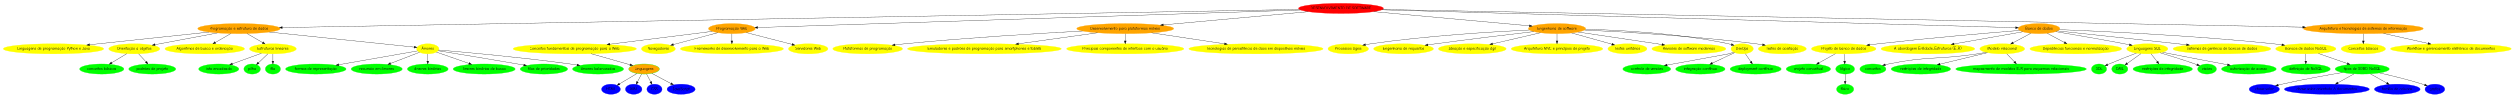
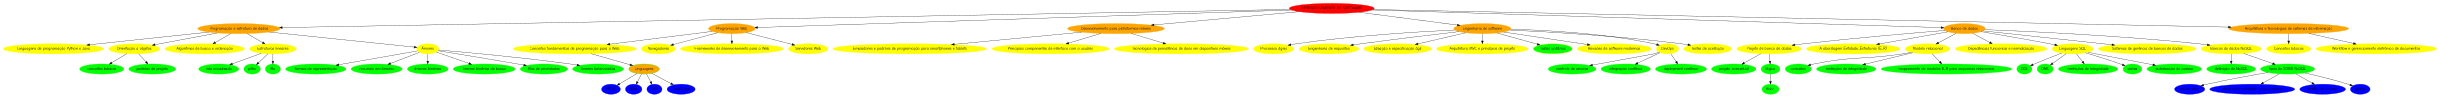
node "Plataformas de programação": removed
node "Testes unitários": fillcolor yellow -> green
